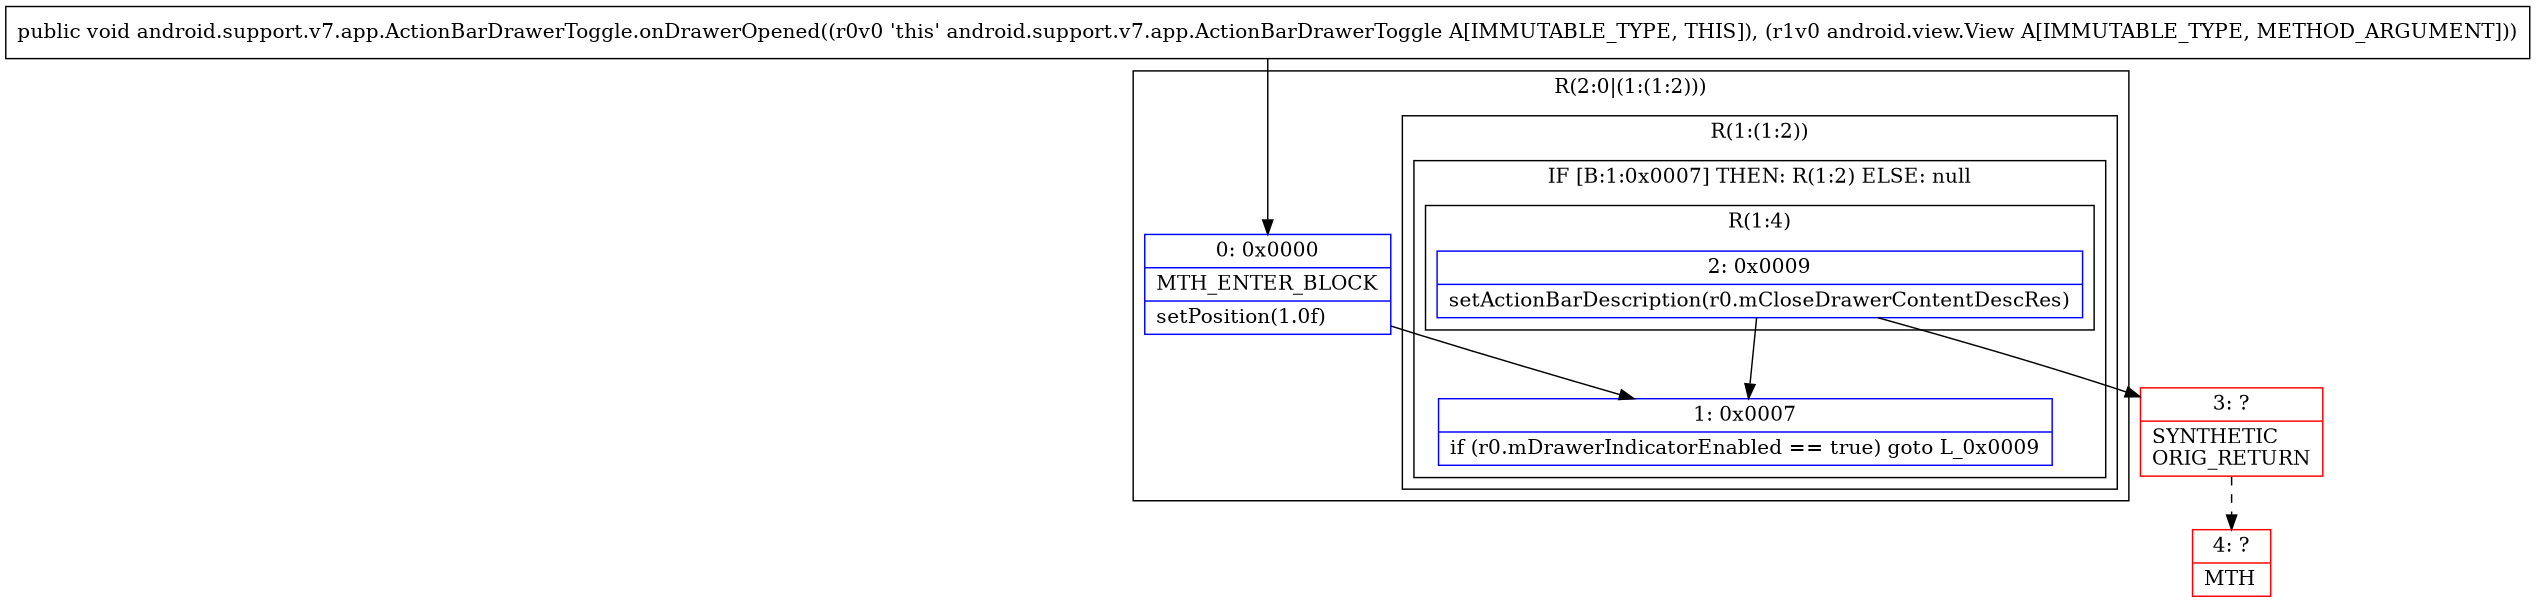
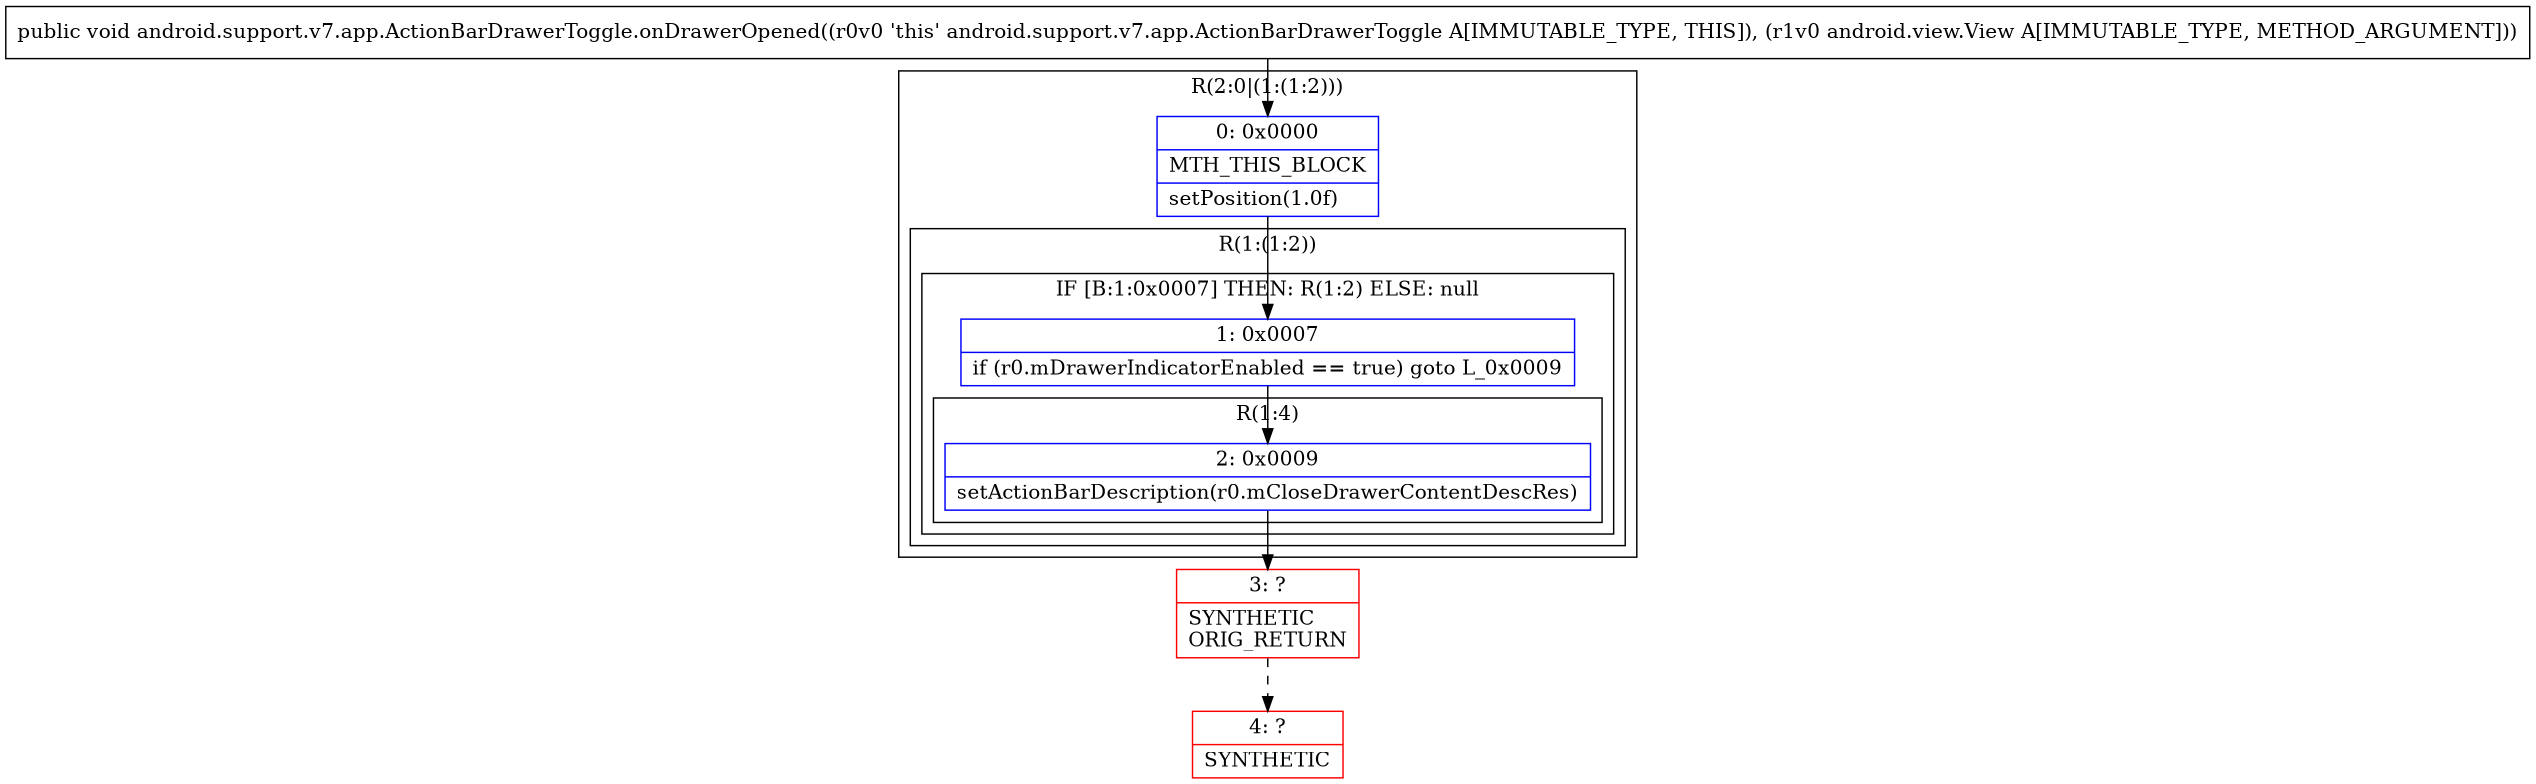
node "0: 0x0000": text "MTH_ENTER_BLOCK" -> "MTH_THIS_BLOCK"
edge "2: 0x0009" -> "1: 0x0007": reversed
node "4: ?": text "MTH" -> "SYNTHETIC"
